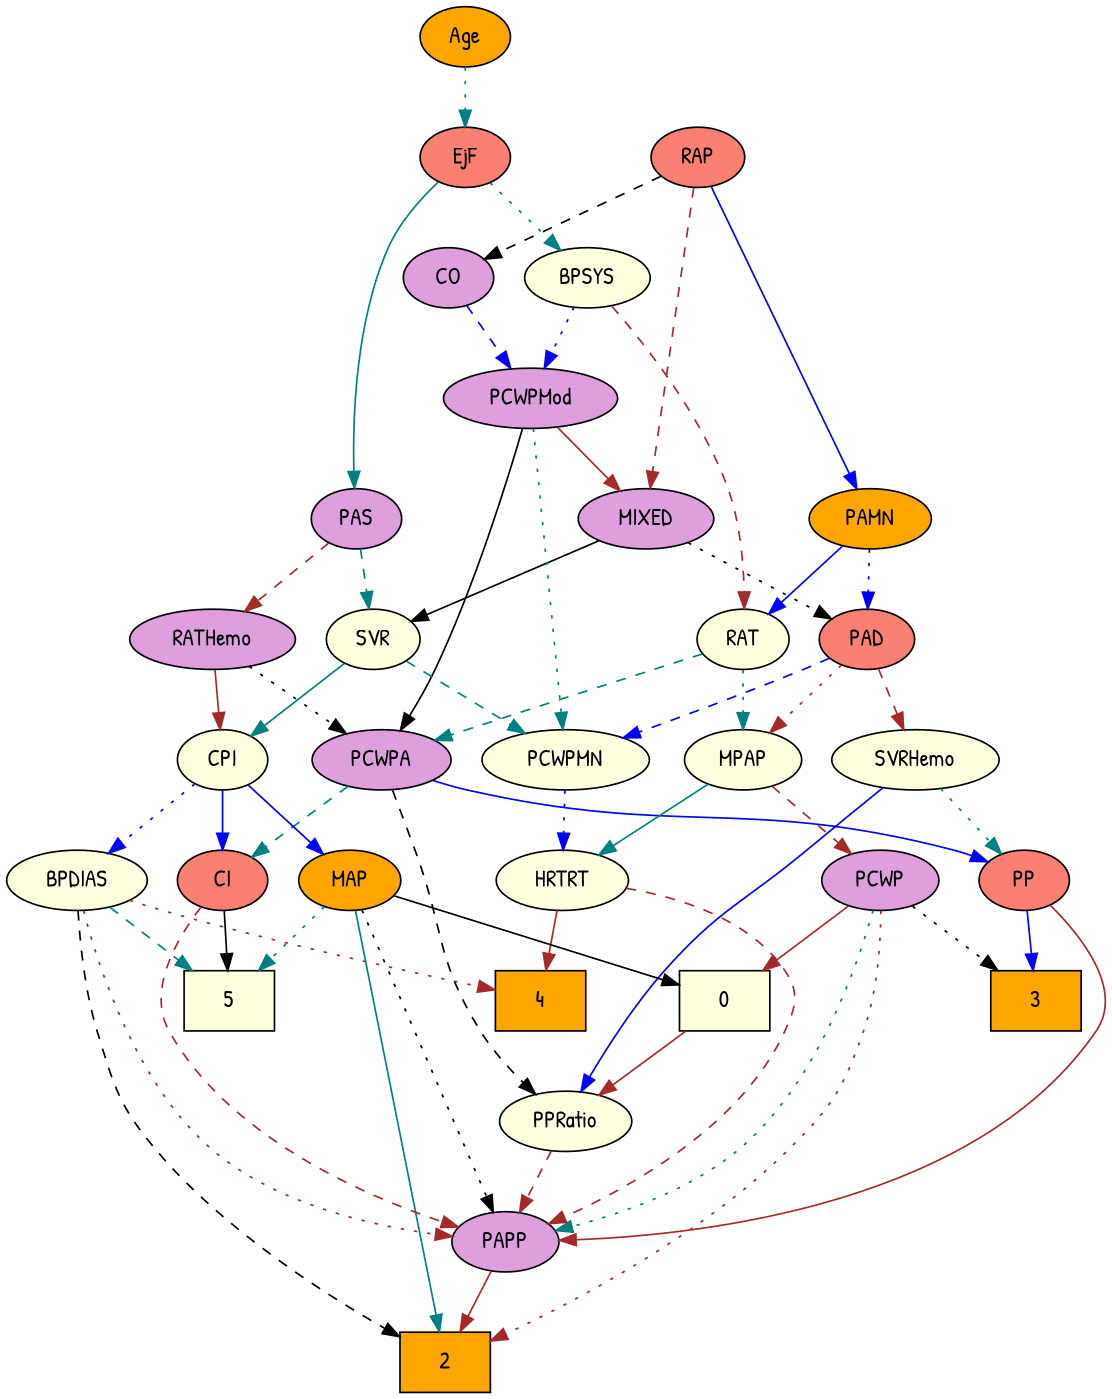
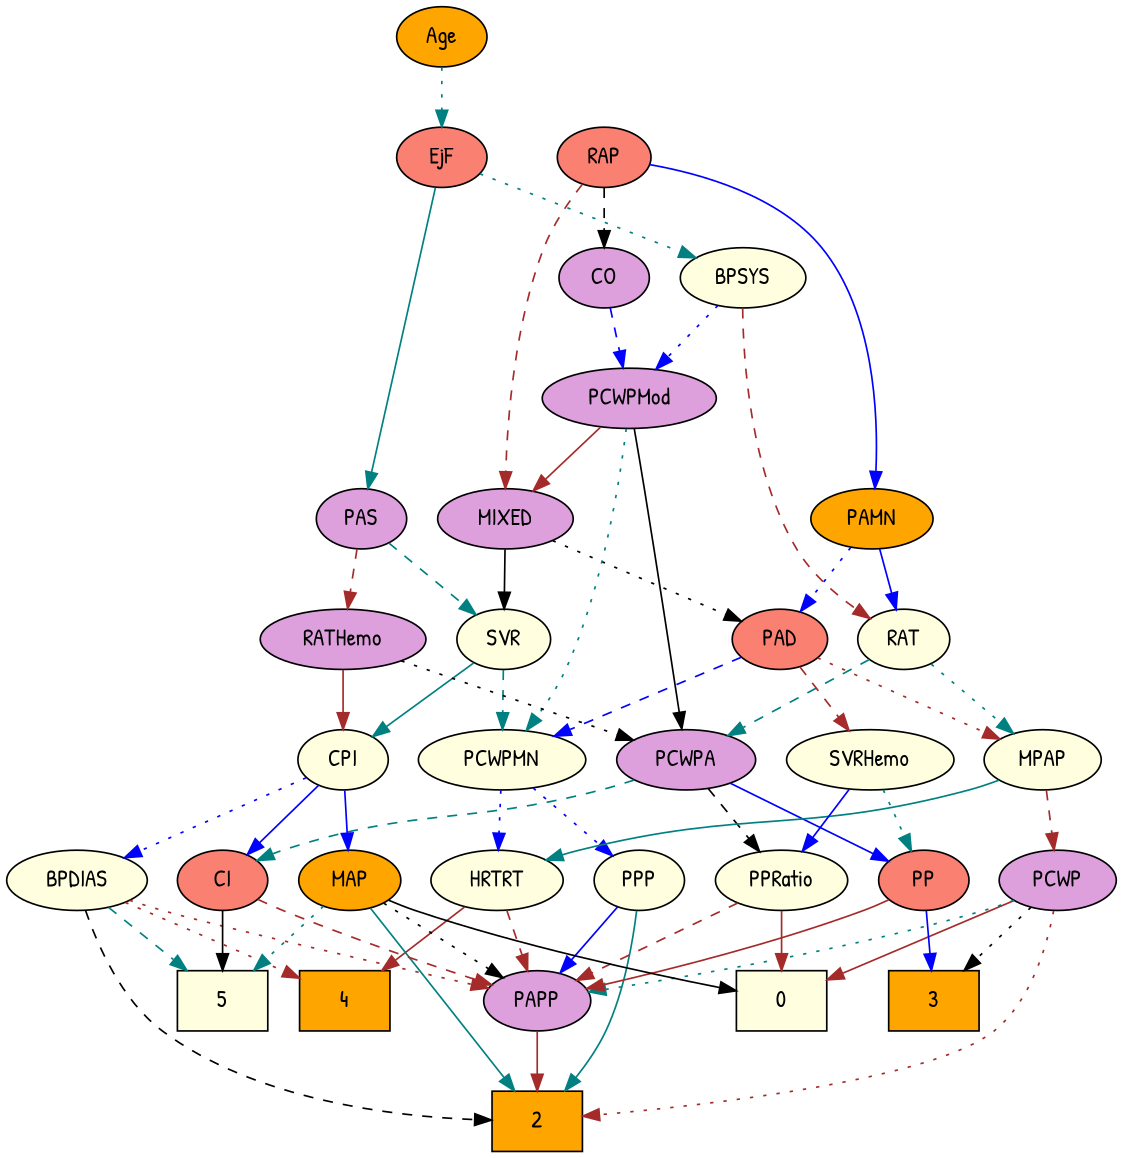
node "PPP": added
edge "0" -> "PPRatio": reversed
